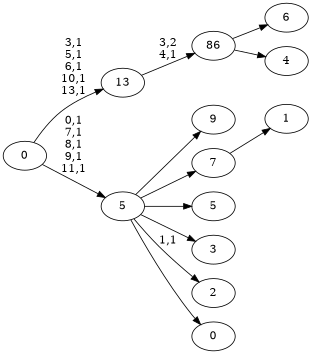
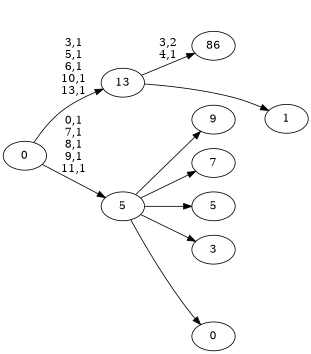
node "6": removed
node "4": removed
edge "7" -> "1": now "13" -> "1"
node "2": removed
